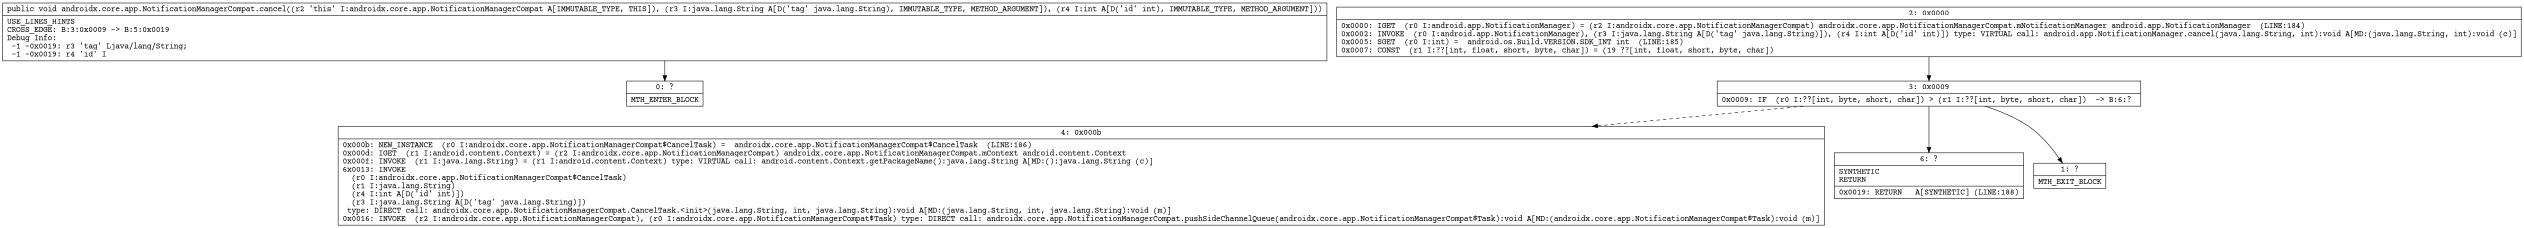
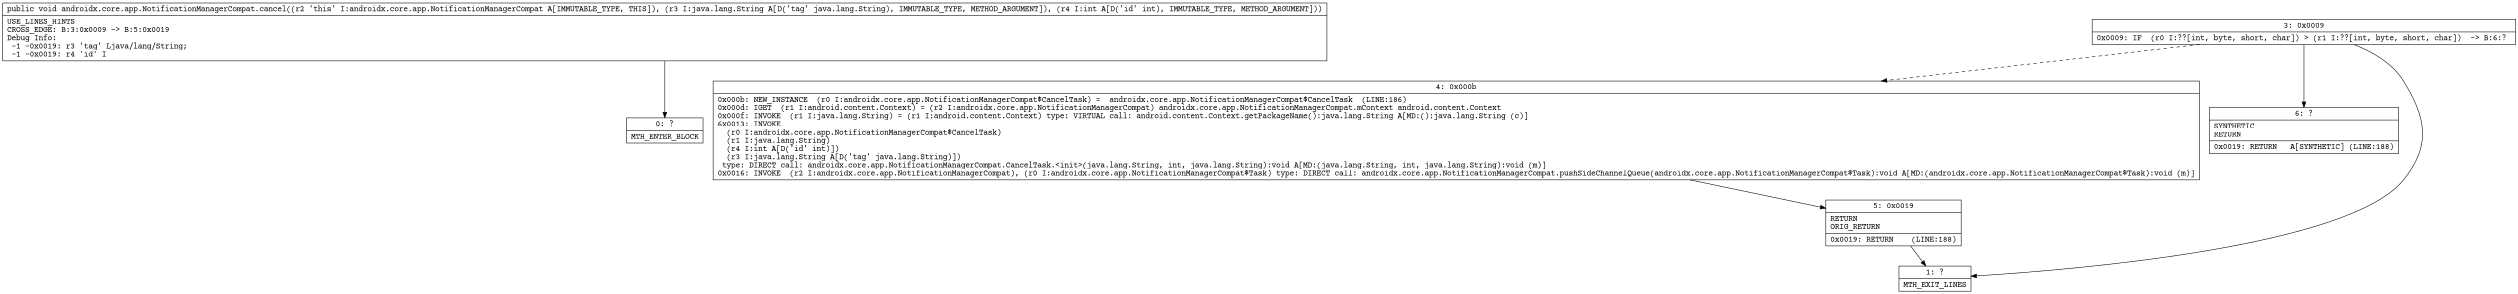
node "2: 0x0000": removed
node "1: ?": text "MTH_EXIT_BLOCK" -> "MTH_EXIT_LINES"
node "5: 0x0019": added
